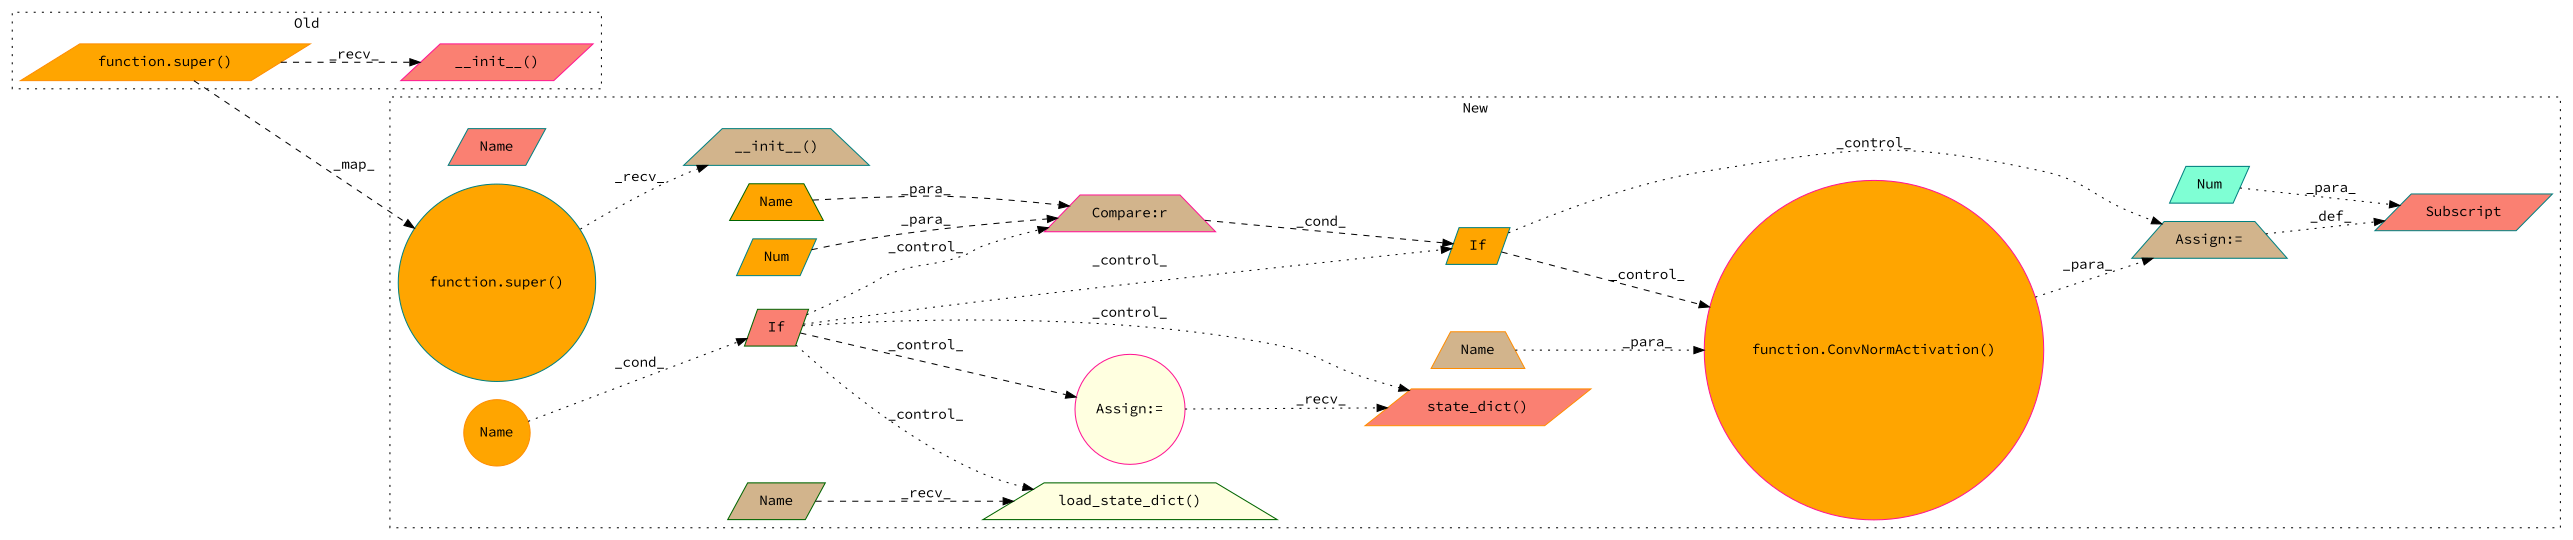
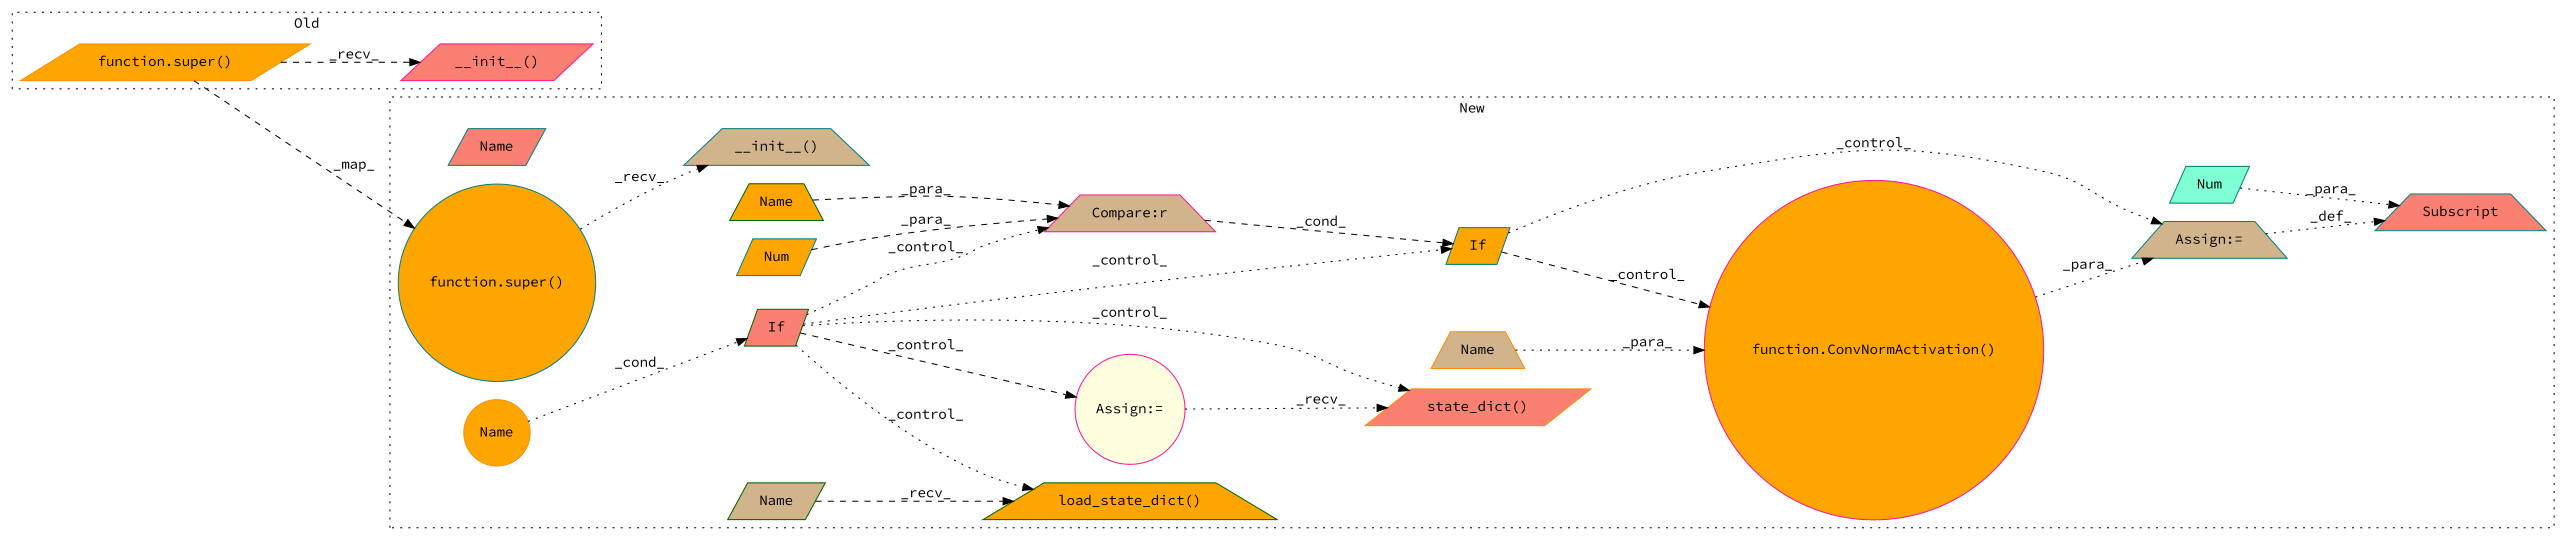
node "Subscript": shape parallelogram -> trapezium
node "load_state_dict()": fillcolor lightyellow -> orange
